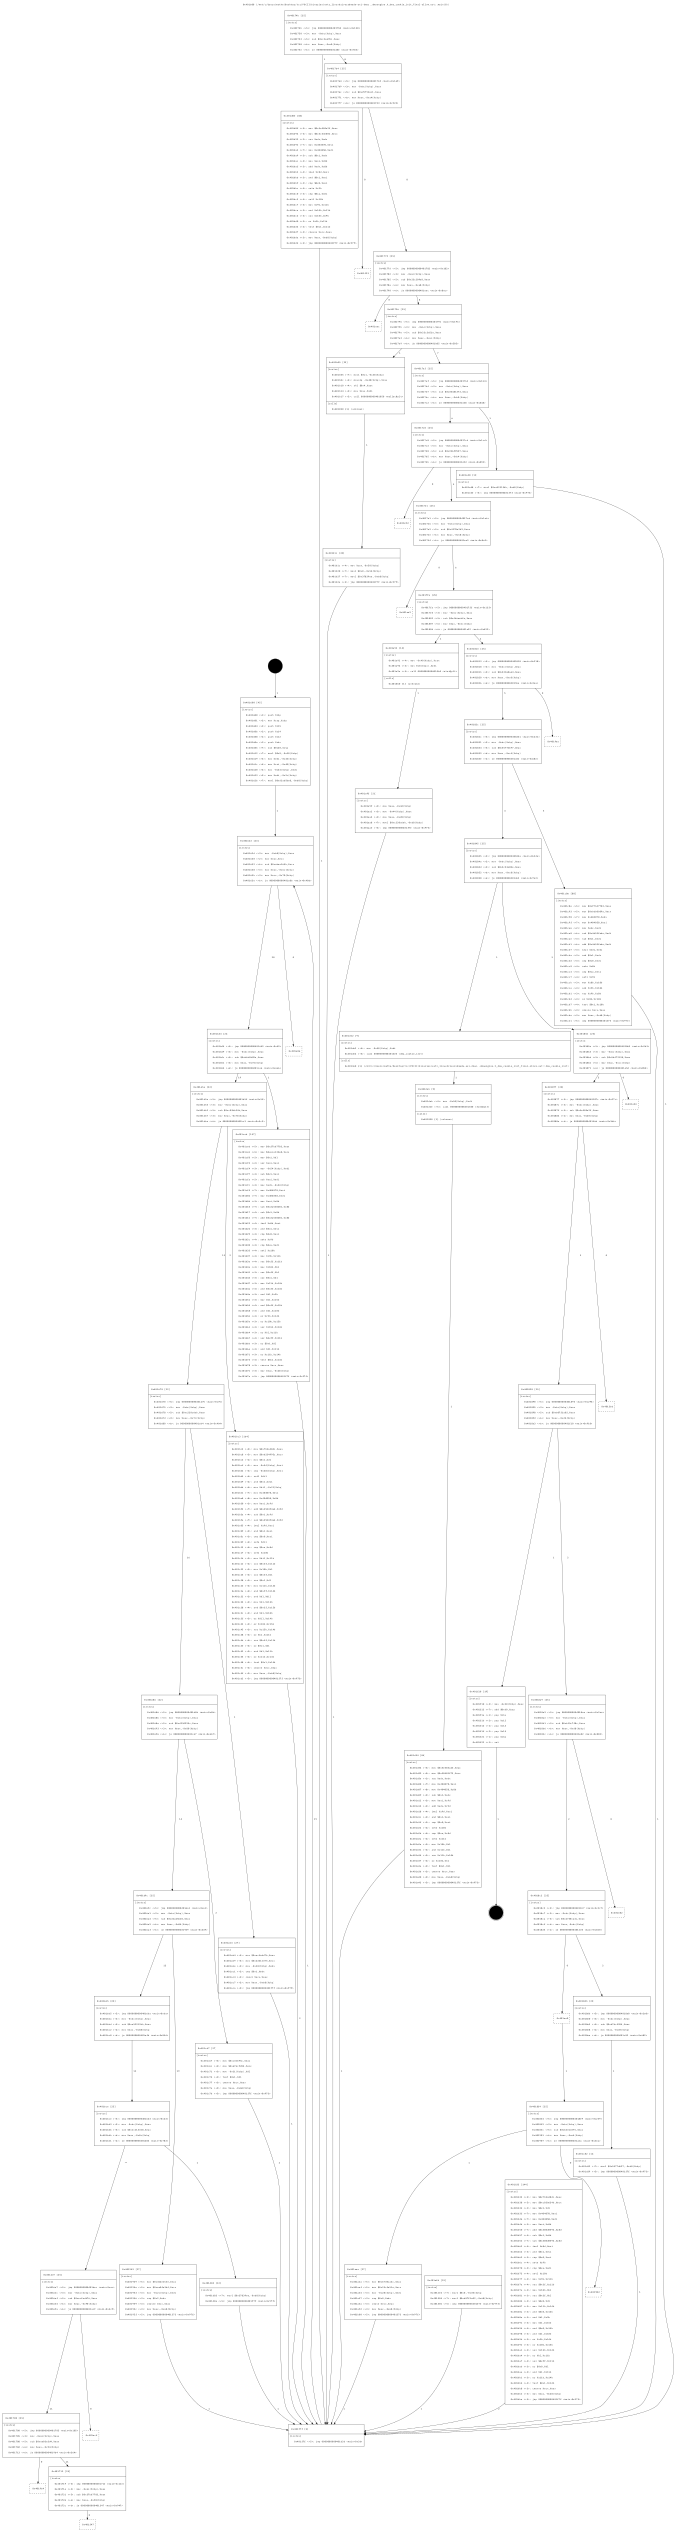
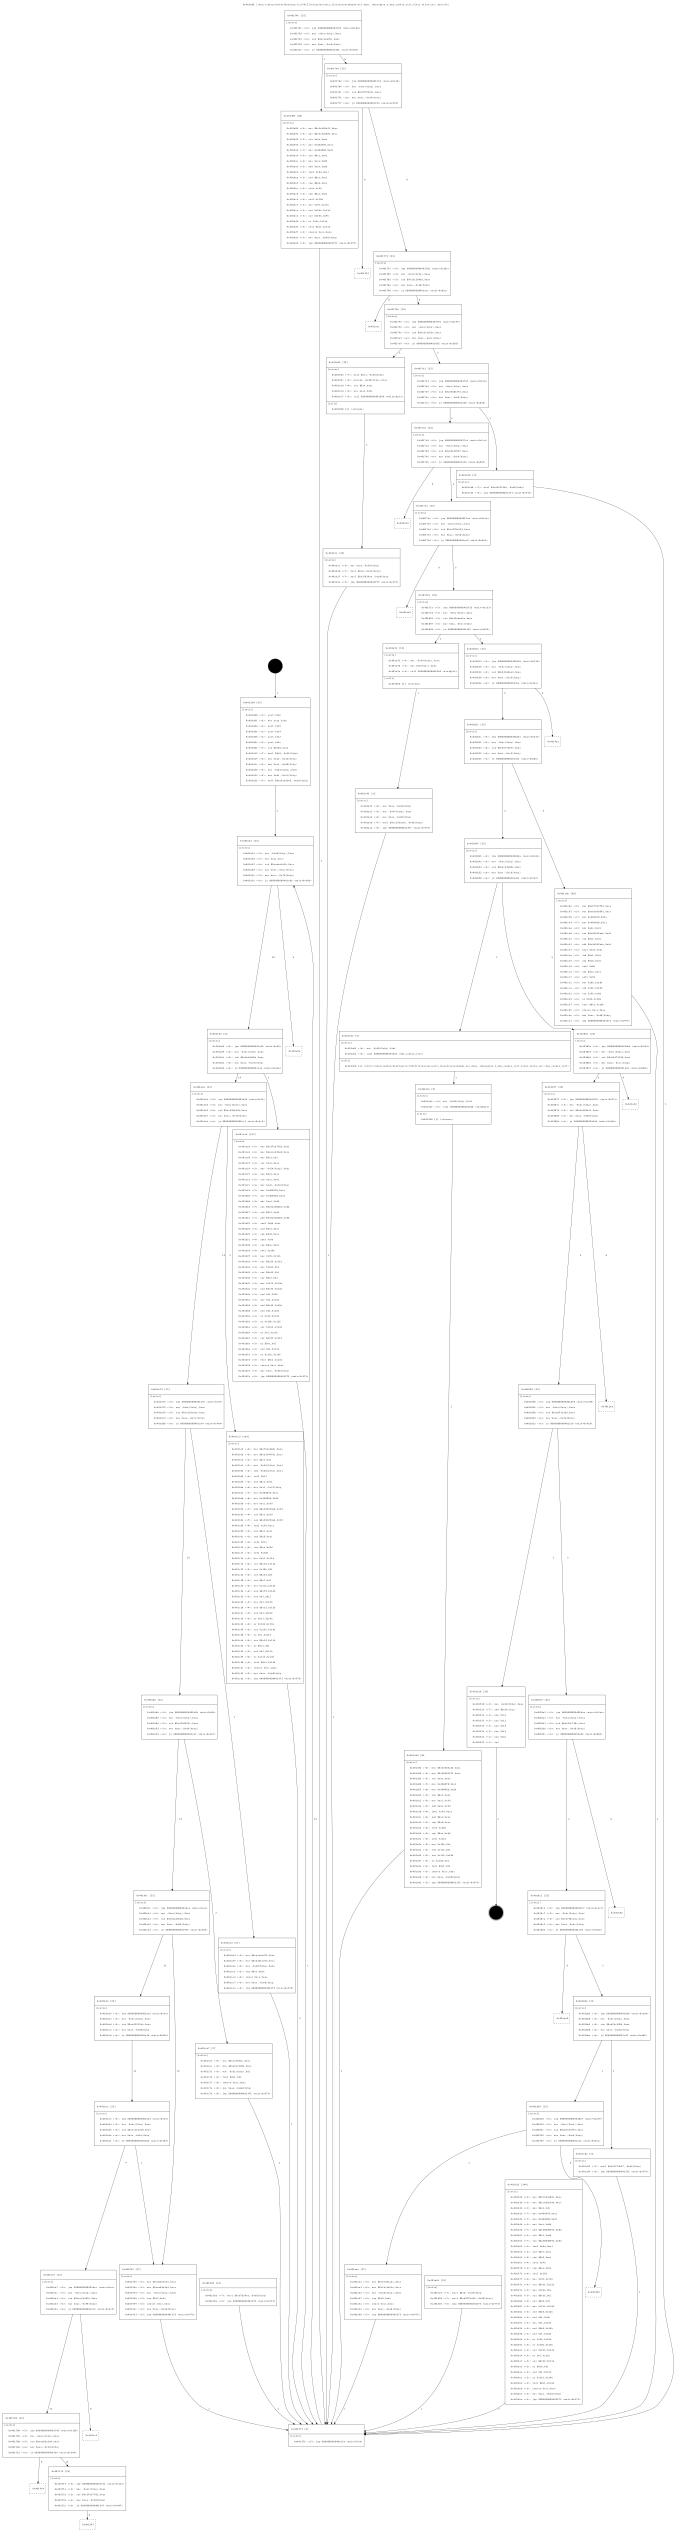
edge "0x401ee0" -> "0x4018f4 [25]": now "0x4018db [25]" -> "0x4018f4 [25]"
edge "0x4016ce [25]" -> "0x401d83 [12]": now "0x4016ce [25]" -> "0x401949 [27]"
